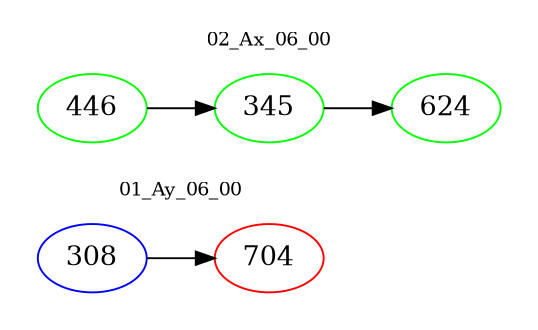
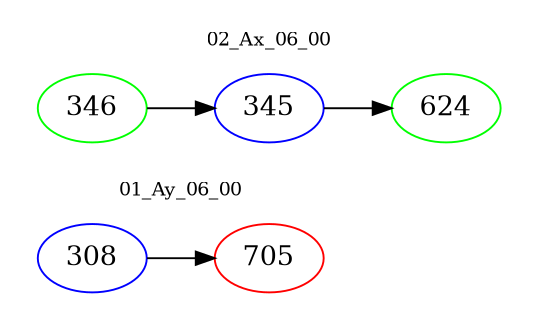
node "446": label "446" -> "346"
node "345": color green -> blue
node "704": label "704" -> "705"
